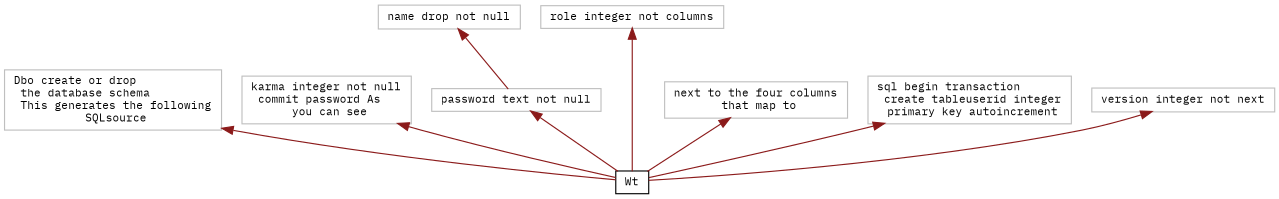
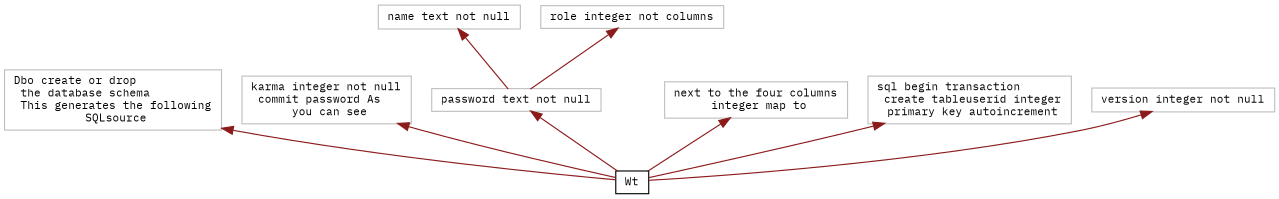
node "name drop not null": label "name drop not null" -> "name text not null"
node "next to the four columns that map to": label "next to the four columns that map to" -> "next to the four columns integer map to"
node "version integer not next": label "version integer not next" -> "version integer not null"
edge "Wt" -> "role integer not columns": now "password text not null" -> "role integer not columns"
